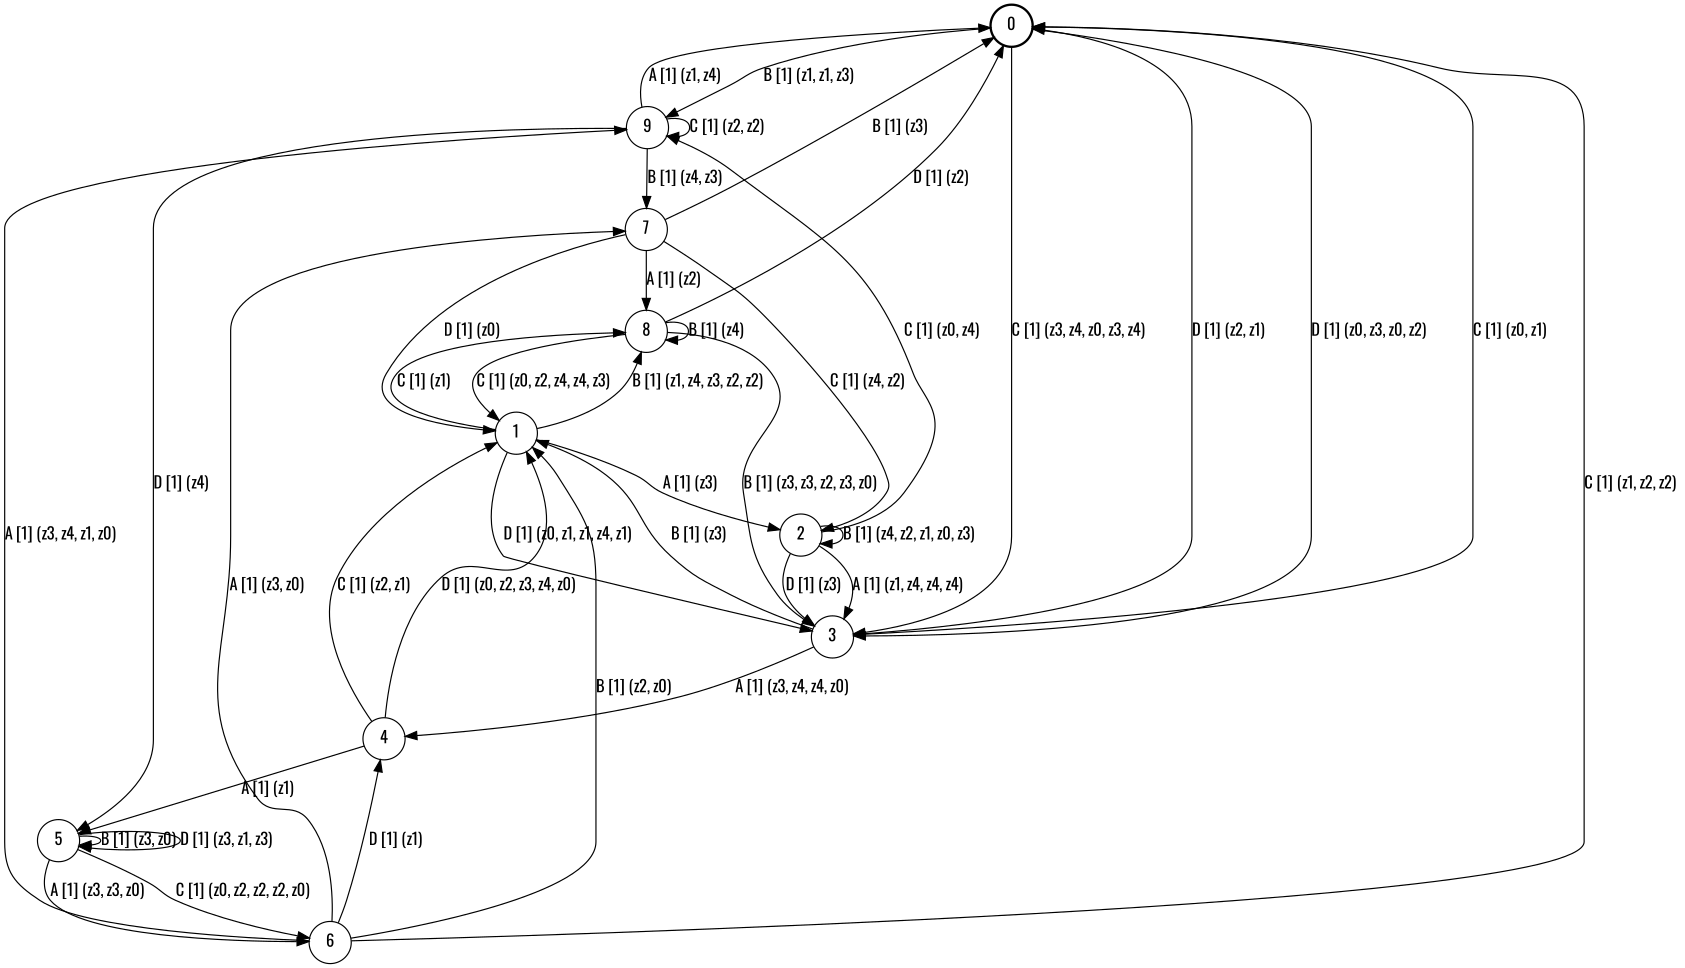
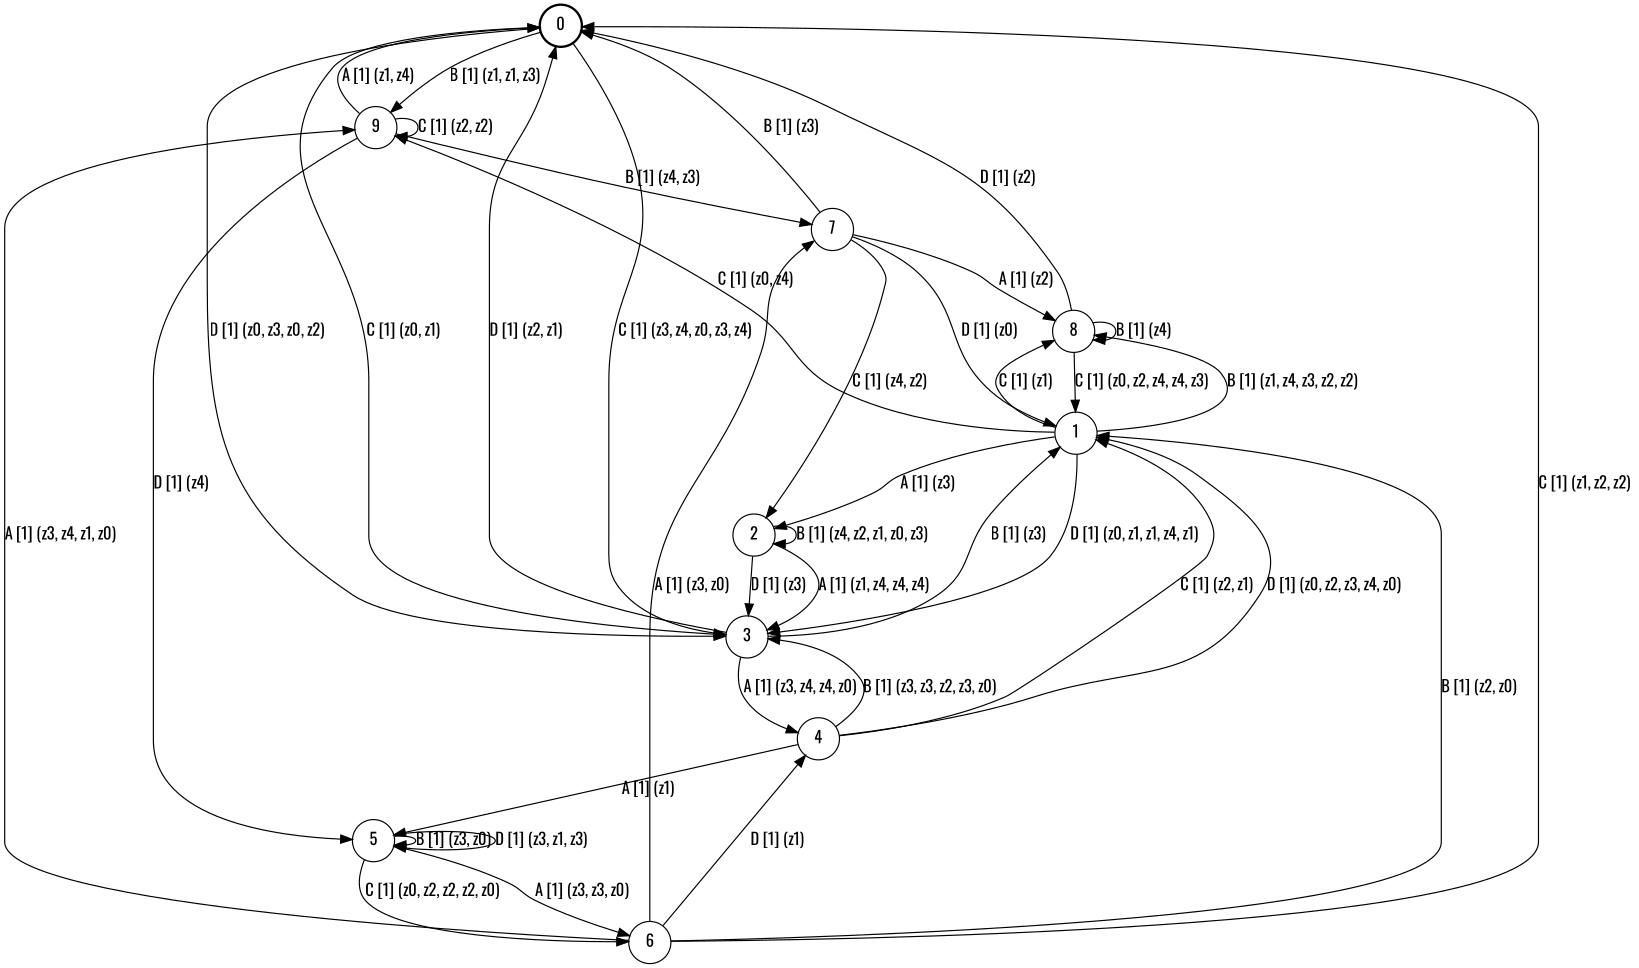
edge "2" -> "9": now "1" -> "9"
edge "8" -> "3": now "4" -> "3"
